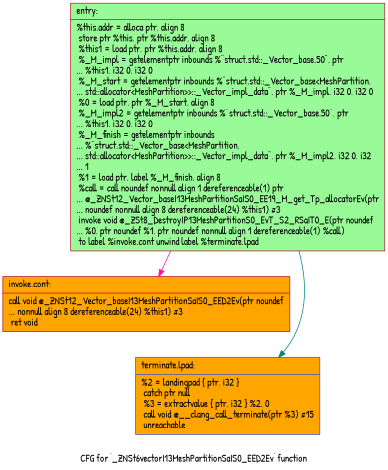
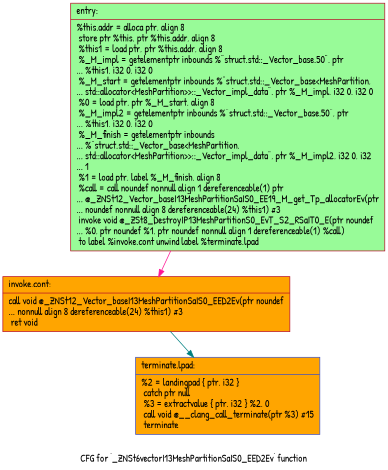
edge "entry:" -> "terminate.lpad:": now "invoke.cont:" -> "terminate.lpad:"
node "terminate.lpad:": text "unreachable" -> "terminate"
